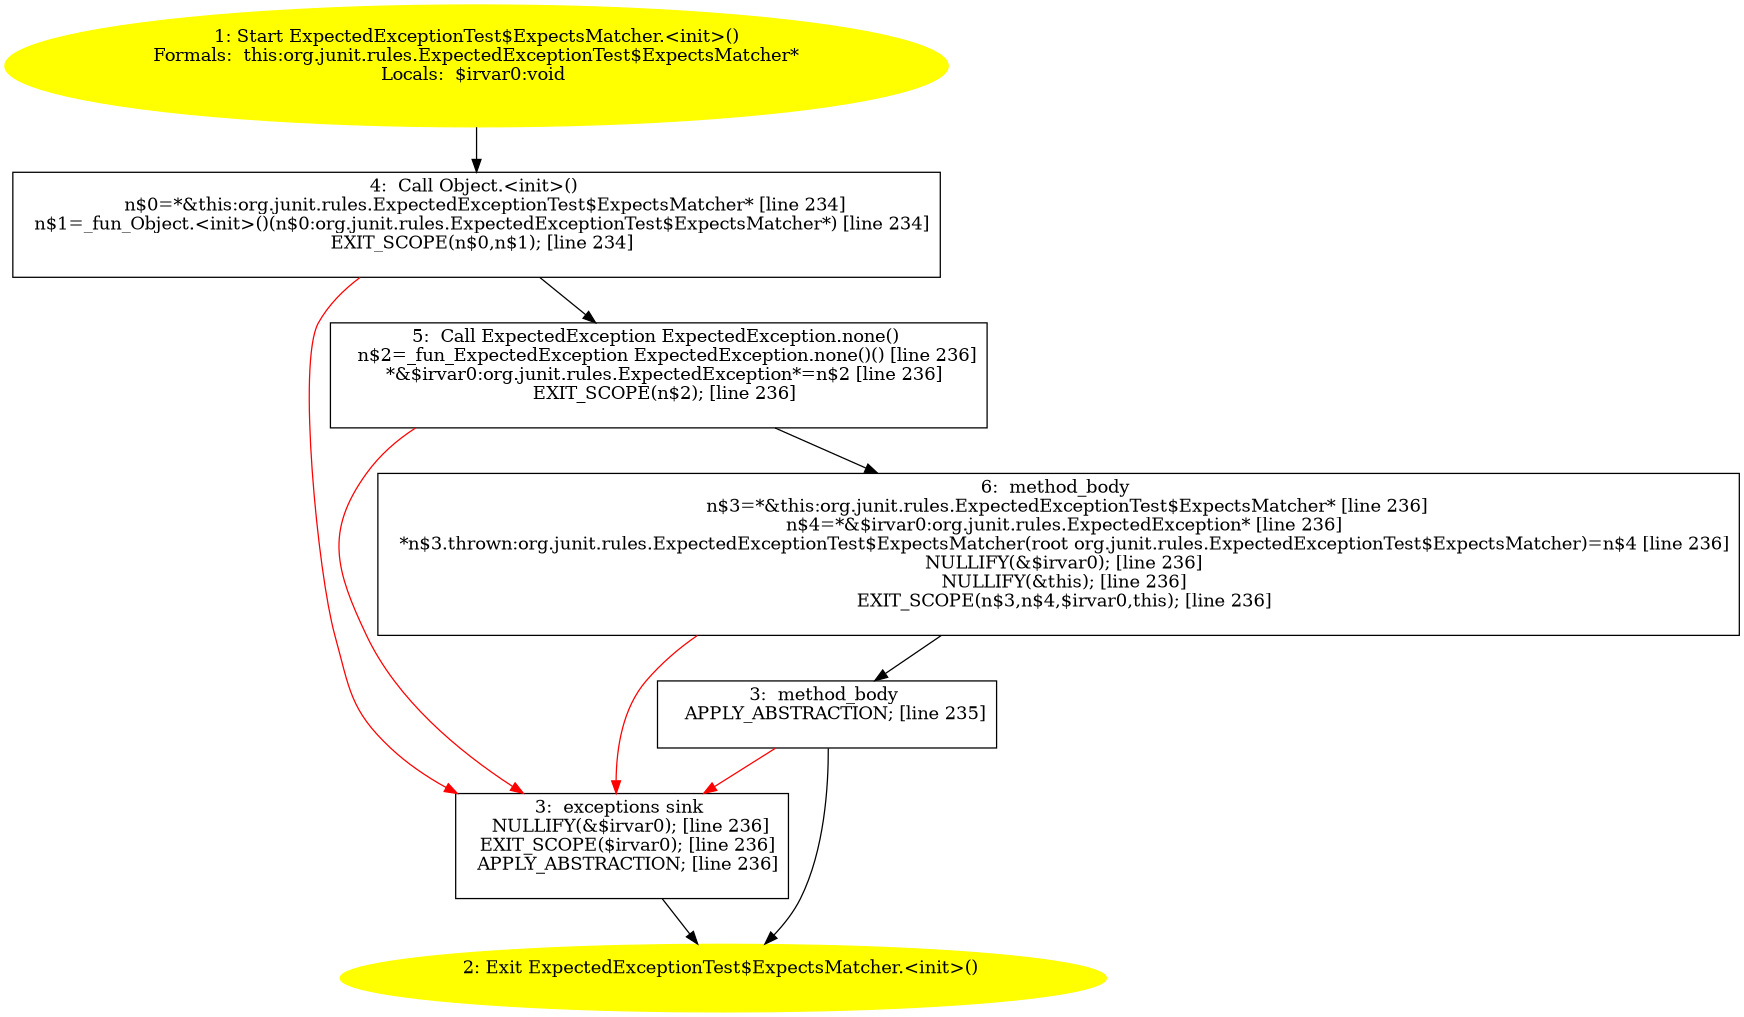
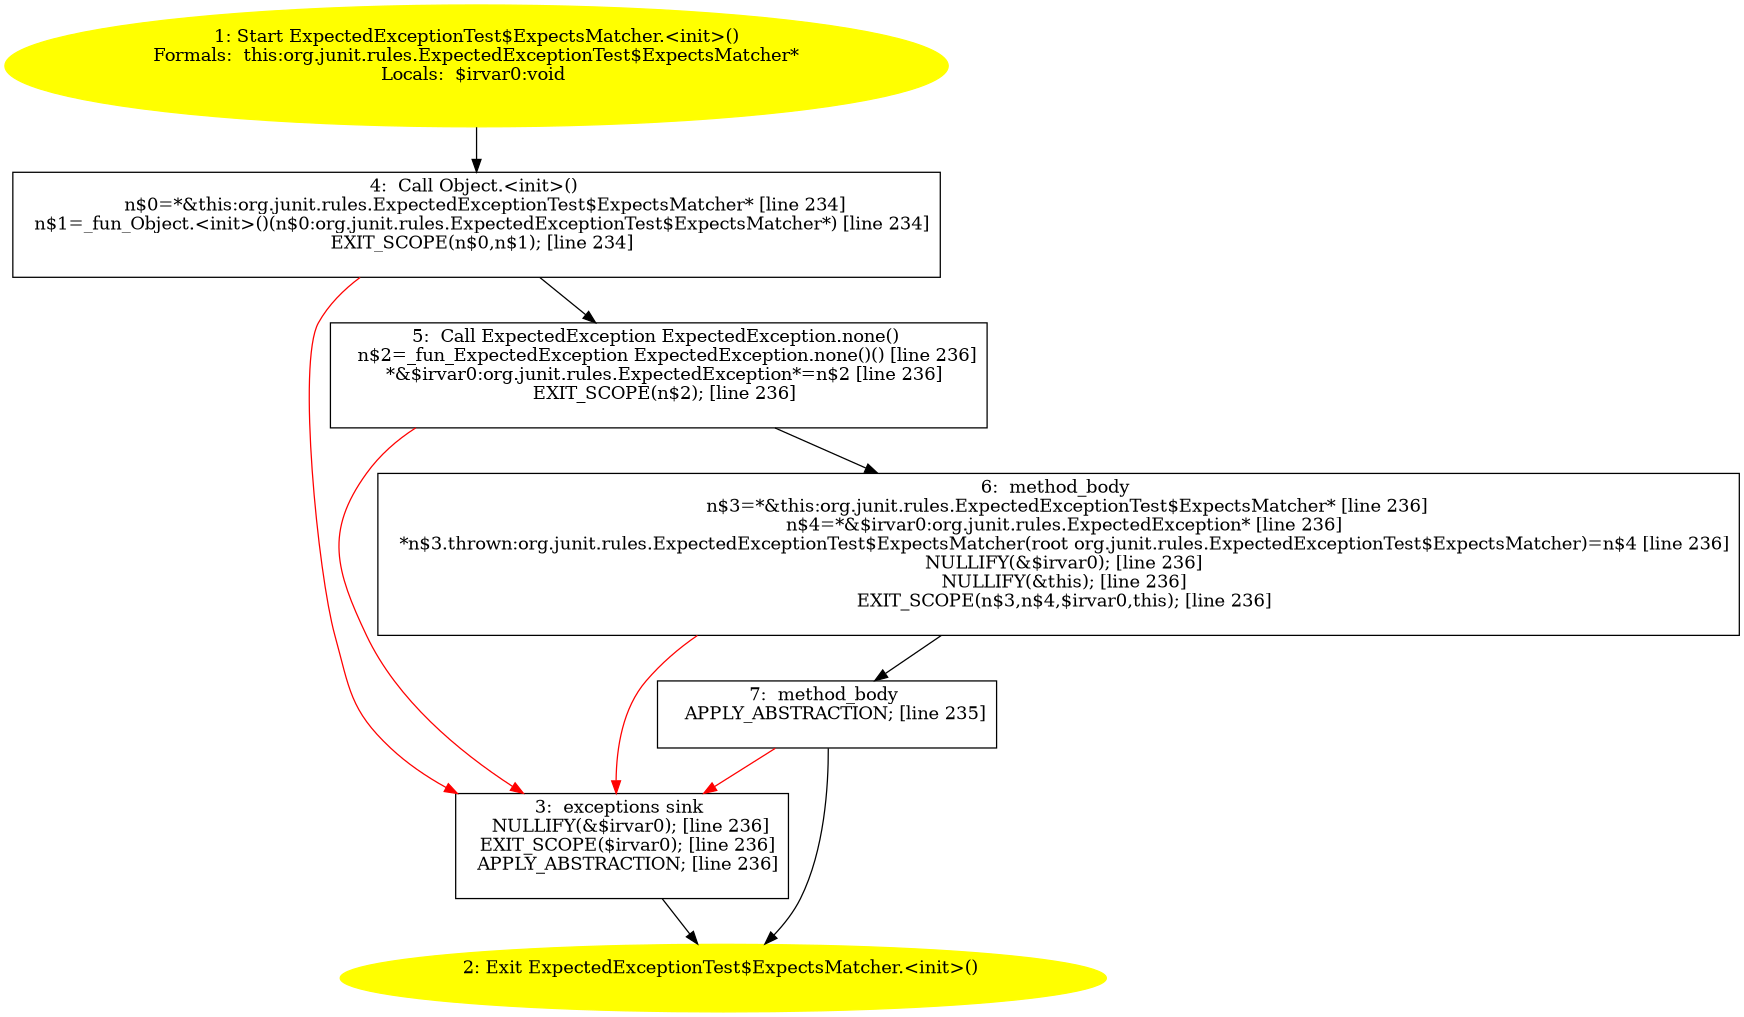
node "3:  method_body APPLY_ABSTRACTION; [line 235]": label "3:  method_body APPLY_ABSTRACTION; [line 235]" -> "7:  method_body APPLY_ABSTRACTION; [line 235]"
